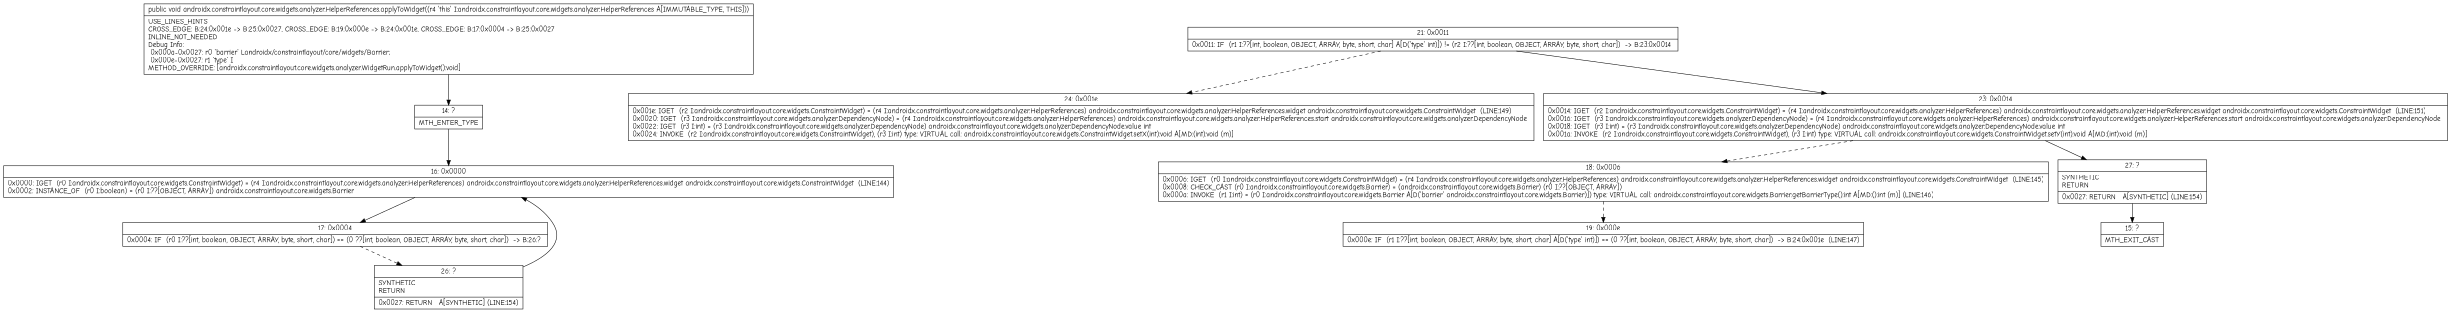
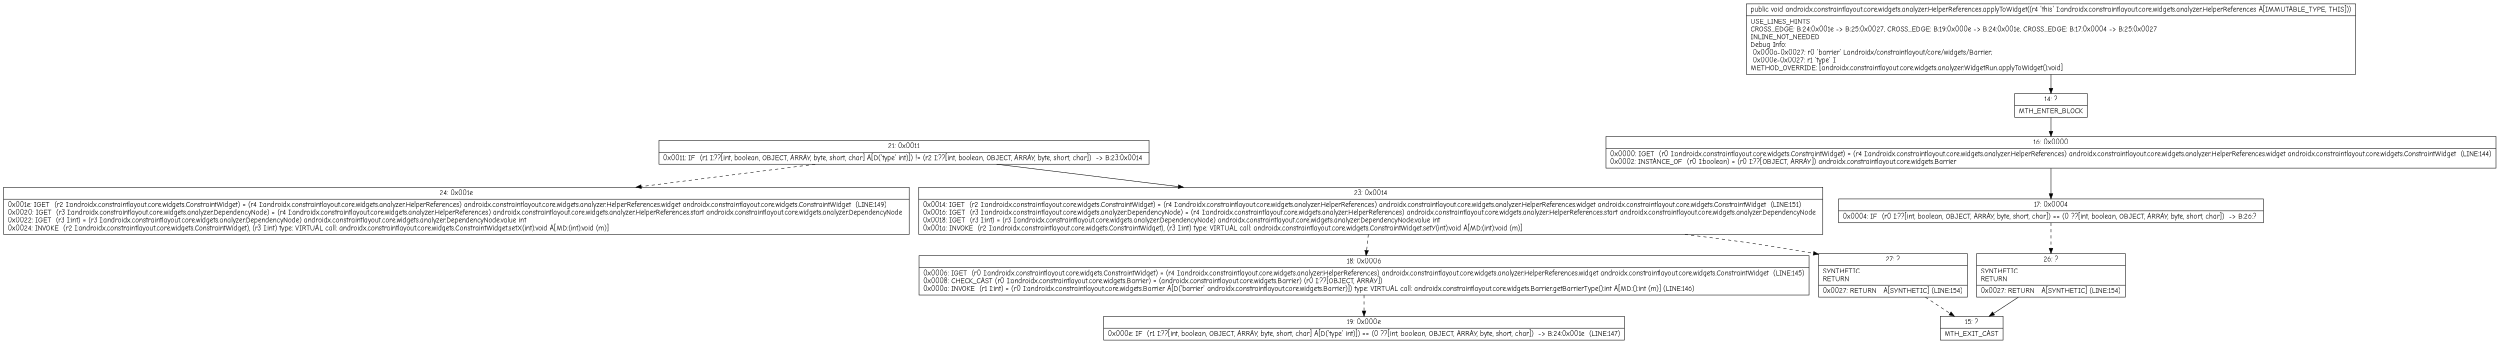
node "14: ?": text "MTH_ENTER_TYPE" -> "MTH_ENTER_BLOCK"
edge "23: 0x0014" -> "27: ?": style solid -> dashed
edge "27: ?" -> "15: ?": style solid -> dashed
edge "26: ?" -> "16: 0x0000": now "26: ?" -> "15: ?"
